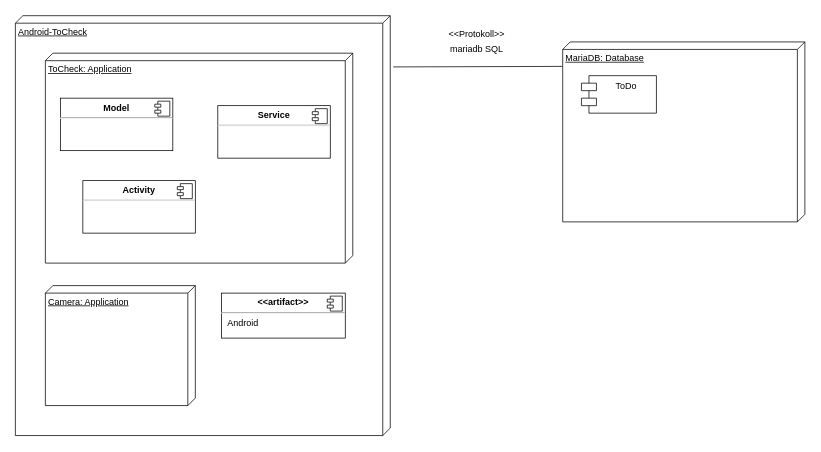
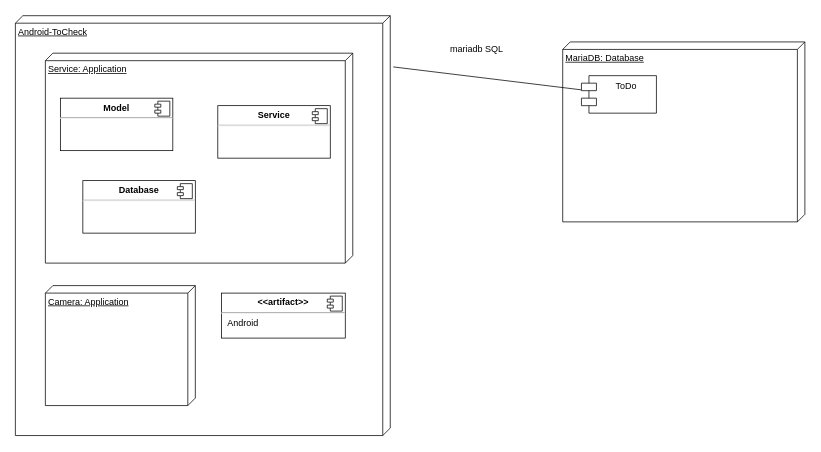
node "<<Protokoll>>": removed
edge "MariaDB: Database" -- "Android-ToCheck": now "ToDo" -- "Android-ToCheck"
node "ToCheck: Application": label "ToCheck: Application" -> "Service: Application"
node "Activity": label "Activity" -> "Database"
